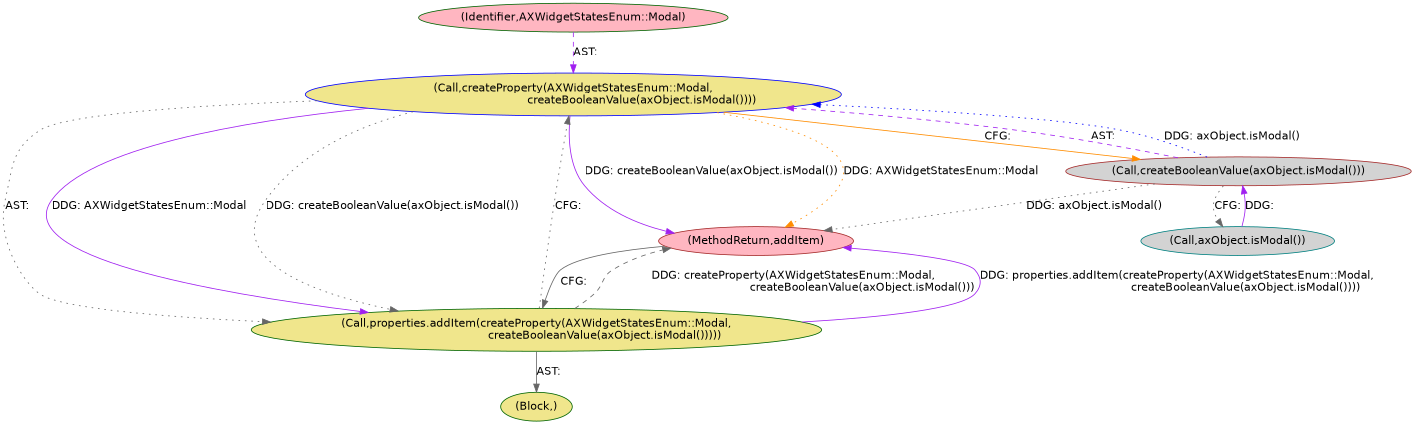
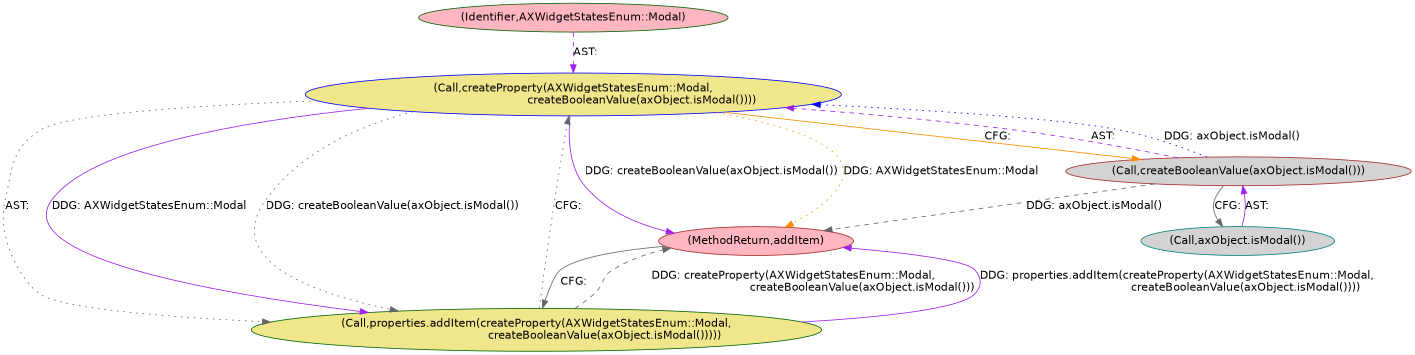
edge "(Call,createBooleanValue(axObject.isModal()))" -> "(Call,axObject.isModal())": style dotted -> solid
edge "(Call,axObject.isModal())" -> "(Call,createBooleanValue(axObject.isModal()))": label "DDG: " -> "AST: "
edge "(Call,createBooleanValue(axObject.isModal()))" -> "(MethodReturn,addItem)": style dotted -> dashed
node "(Block,)": removed
